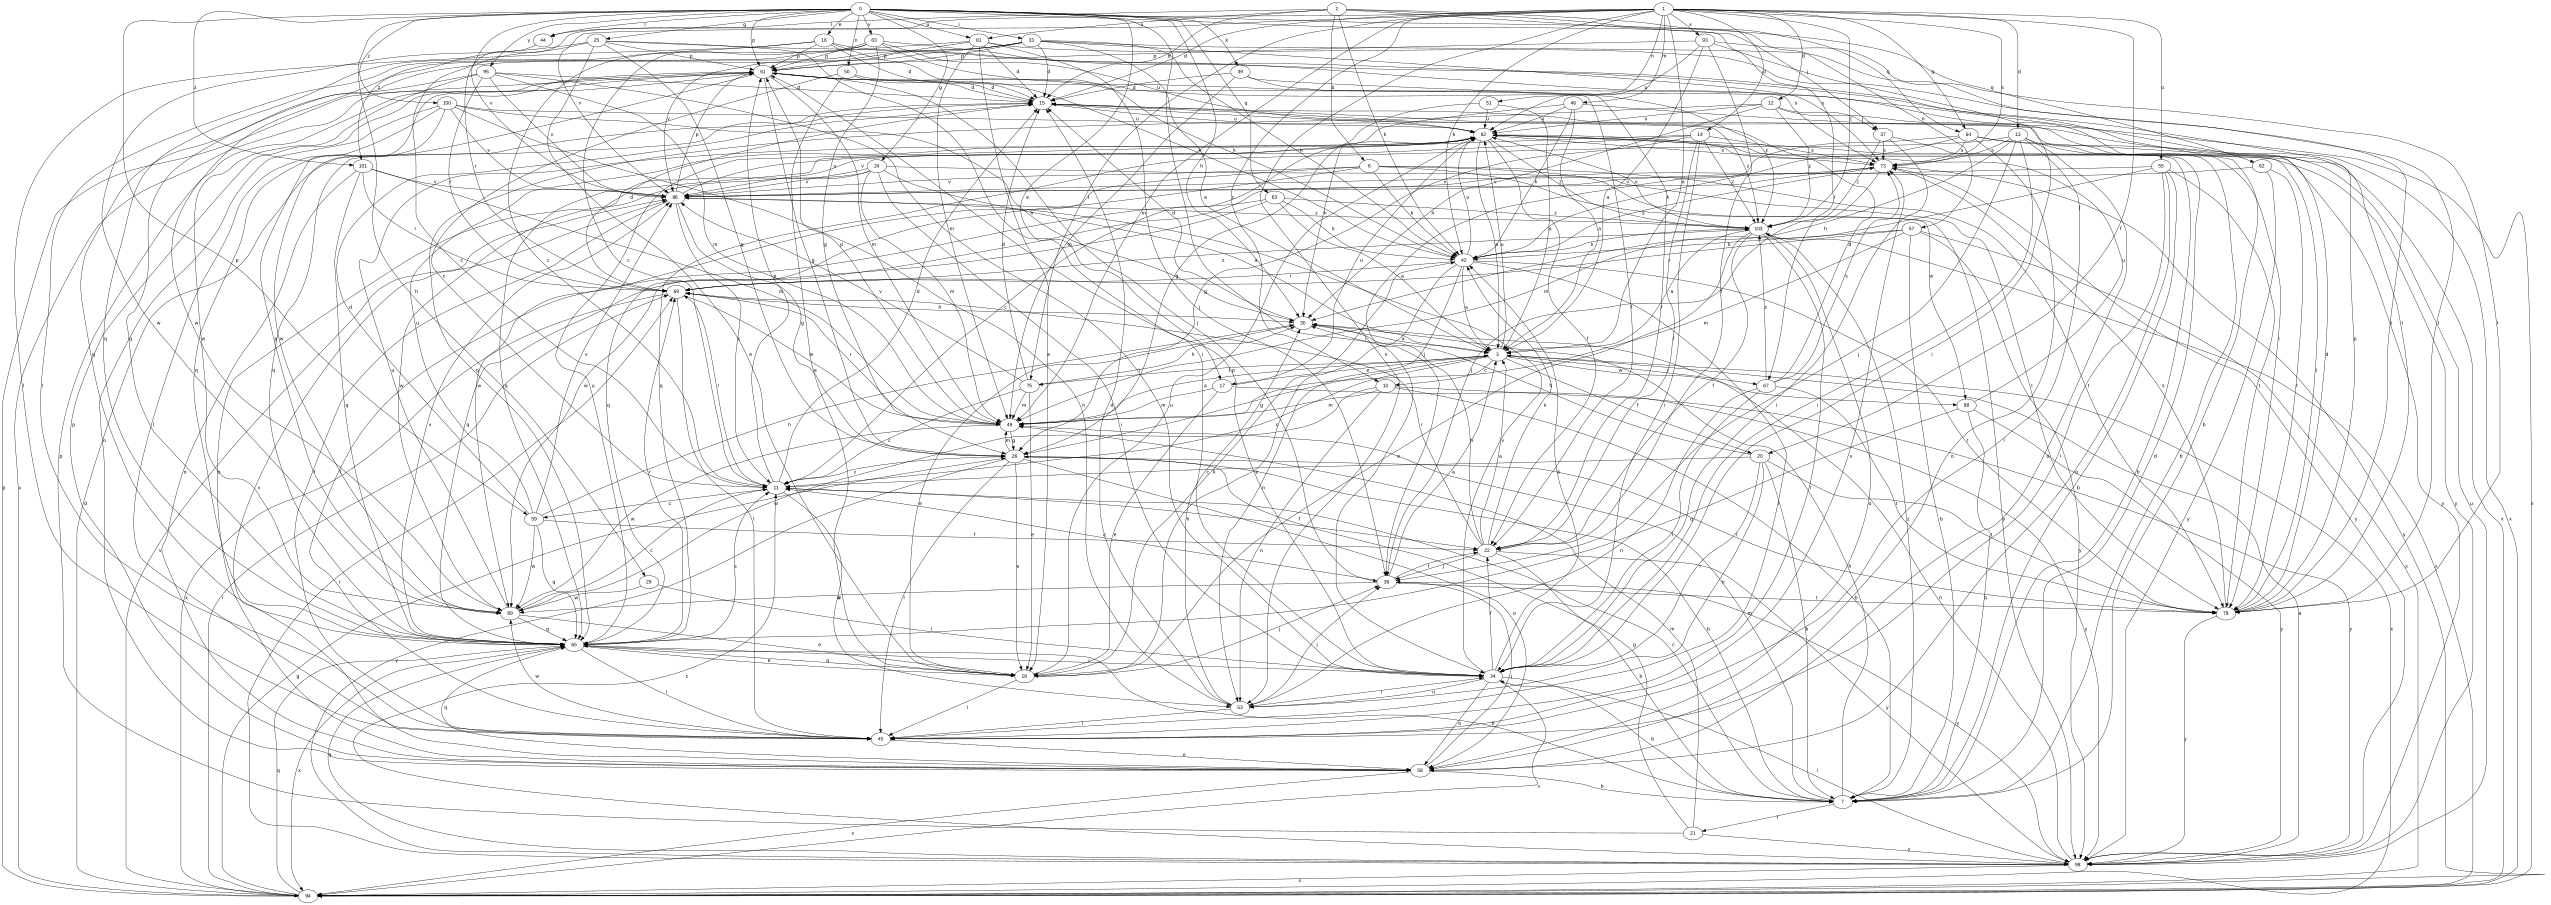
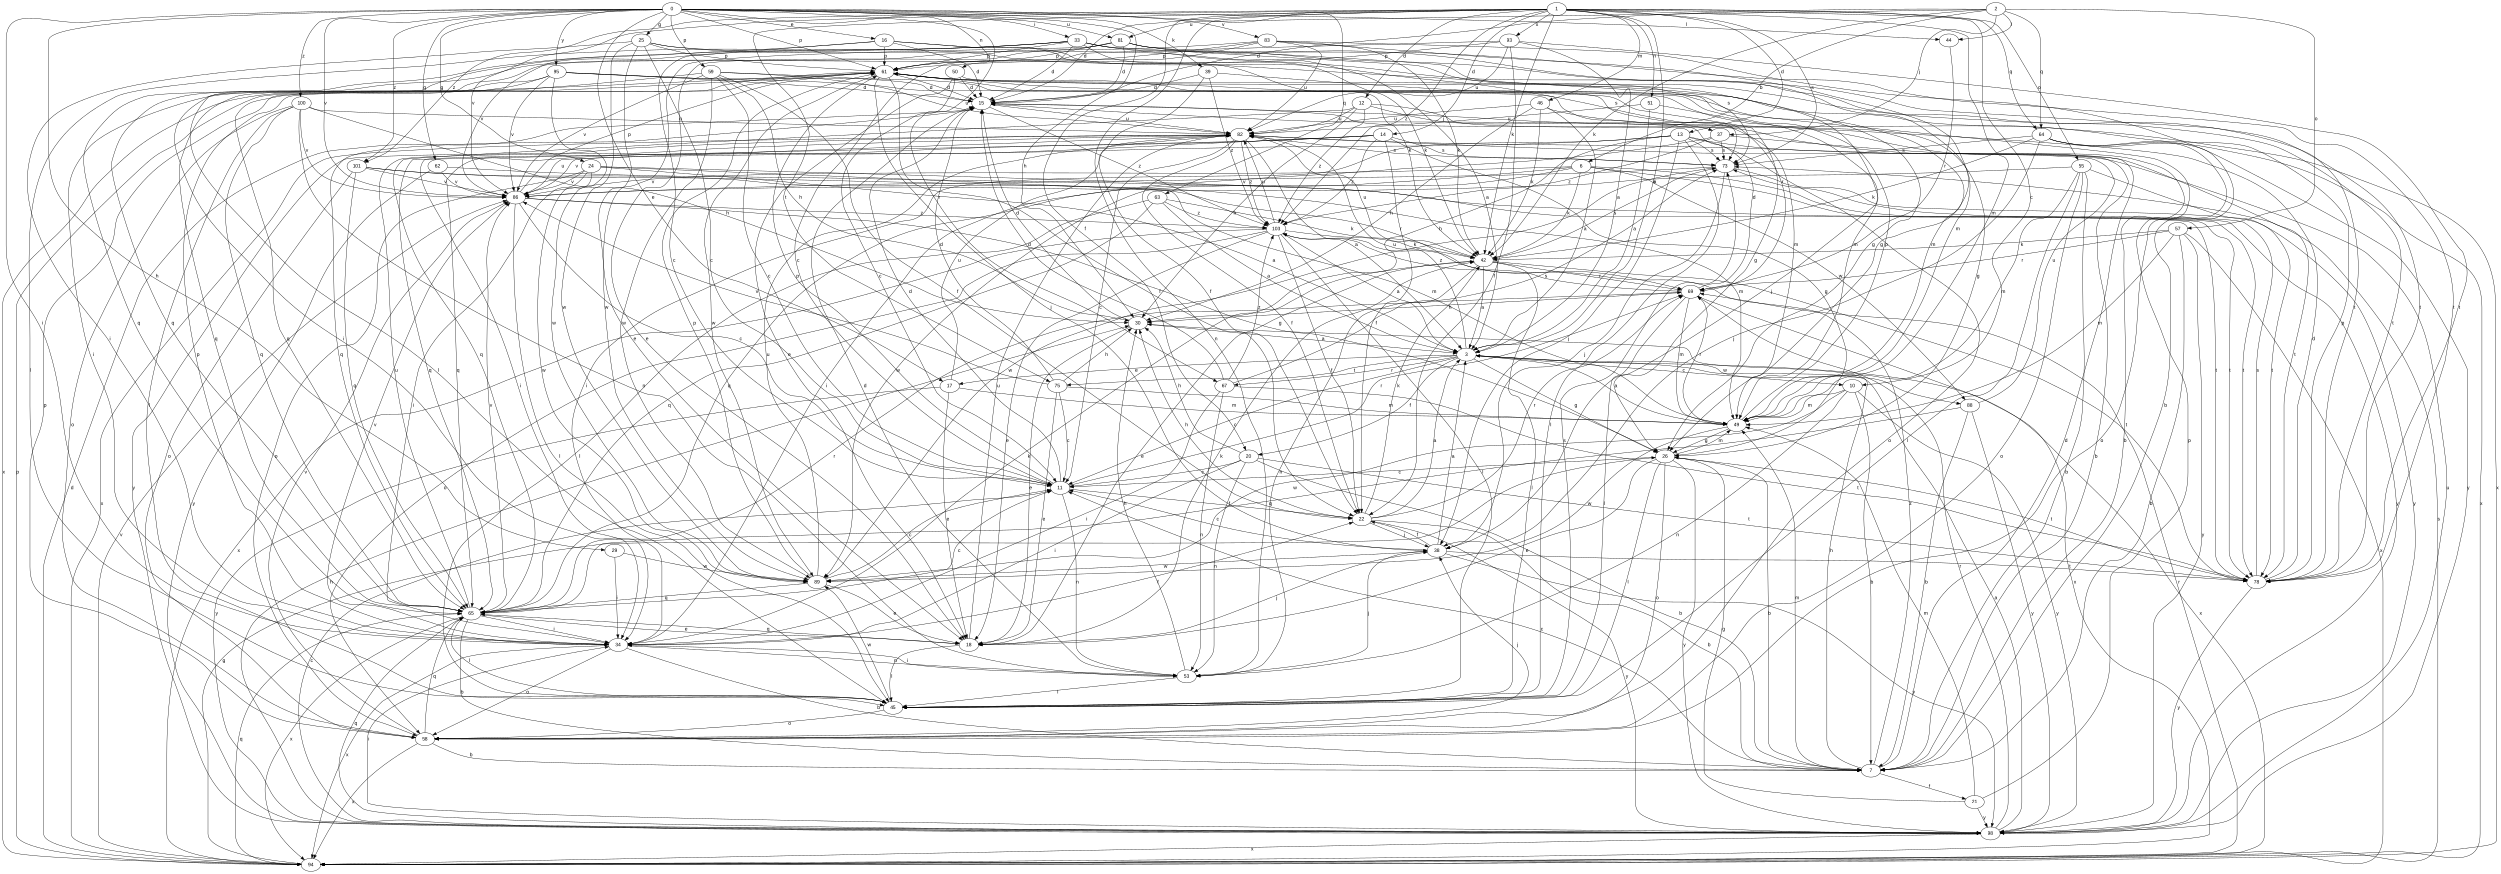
edge "11" -> "59": reversed
